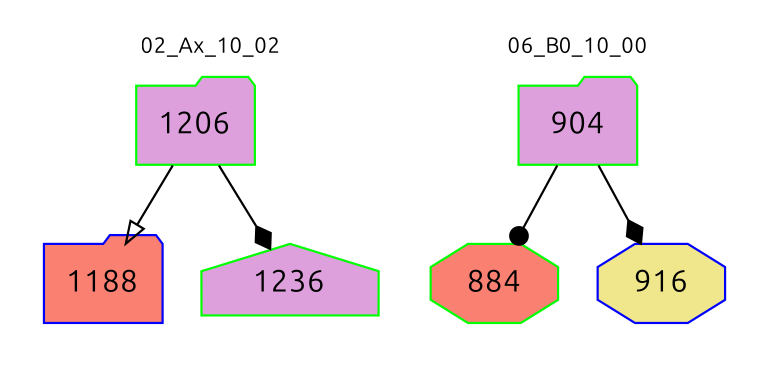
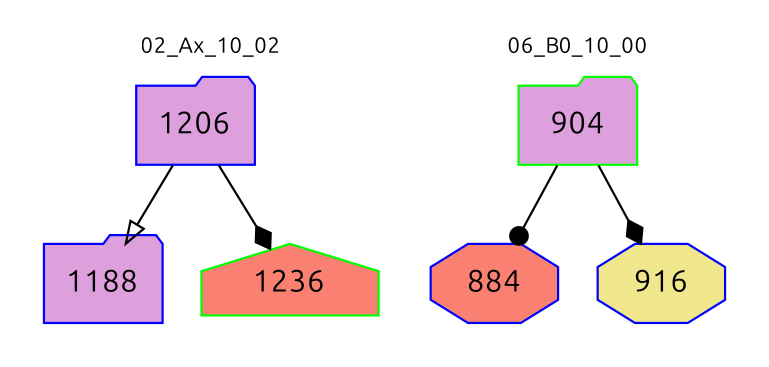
node "1206": color green -> blue
node "1188": fillcolor salmon -> plum
node "1236": fillcolor plum -> salmon
node "884": color green -> blue
